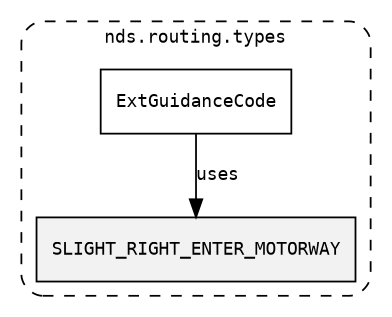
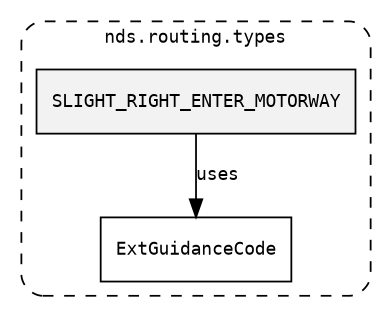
edge "ExtGuidanceCode" -> "SLIGHT_RIGHT_ENTER_MOTORWAY": reversed
